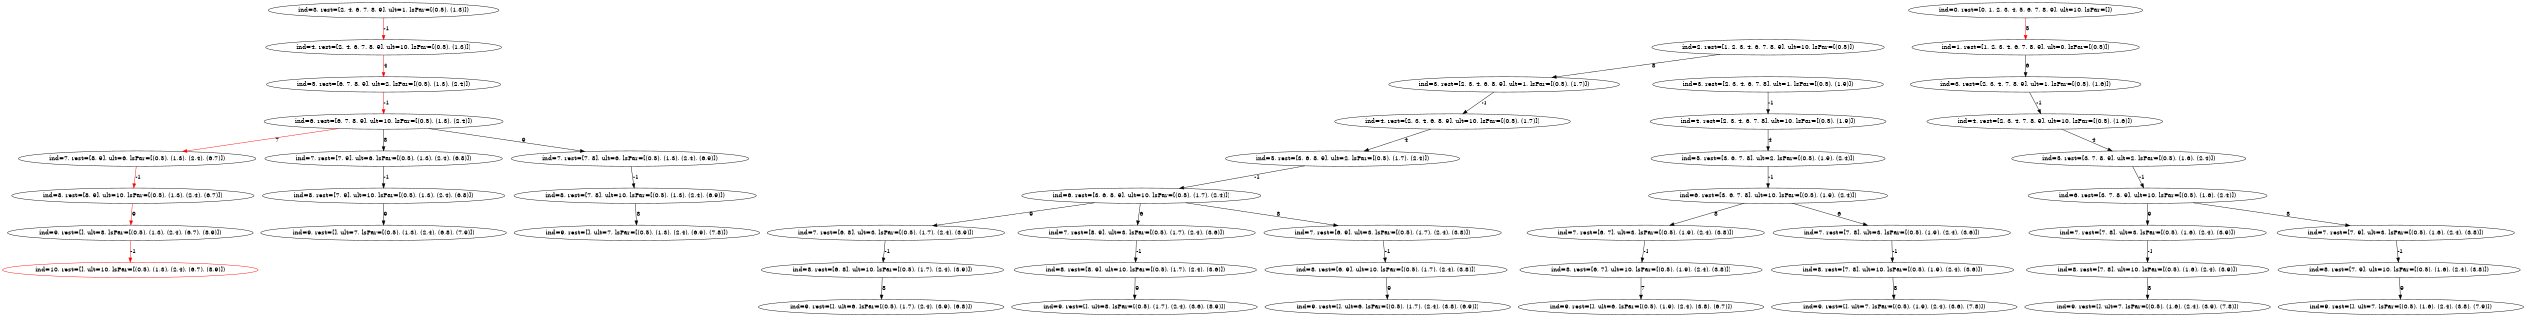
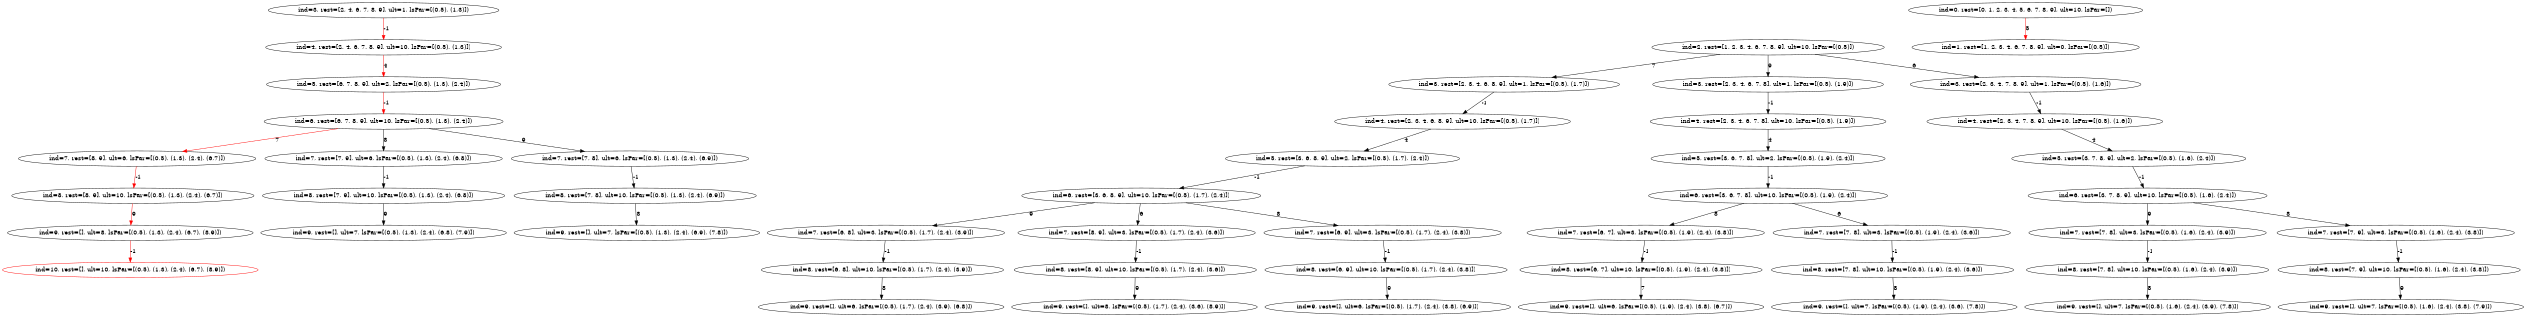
edge "ind=2, rest=[1, 2, 3, 4, 6, 7, 8, 9], ult=10, lsPar=[(0,5)])" -> "ind=3, rest=[2, 3, 4, 6, 7, 8], ult=1, lsPar=[(0,5), (1,9)])": added, label "9"
edge "ind=1, rest=[1, 2, 3, 4, 6, 7, 8, 9], ult=0, lsPar=[(0,5)])" -> "ind=3, rest=[2, 3, 4, 7, 8, 9], ult=1, lsPar=[(0,5), (1,6)])": now "ind=2, rest=[1, 2, 3, 4, 6, 7, 8, 9], ult=10, lsPar=[(0,5)])" -> "ind=3, rest=[2, 3, 4, 7, 8, 9], ult=1, lsPar=[(0,5), (1,6)])"
edge "ind=2, rest=[1, 2, 3, 4, 6, 7, 8, 9], ult=10, lsPar=[(0,5)])" -> "ind=3, rest=[2, 3, 4, 6, 8, 9], ult=1, lsPar=[(0,5), (1,7)])": label "8" -> "7"
